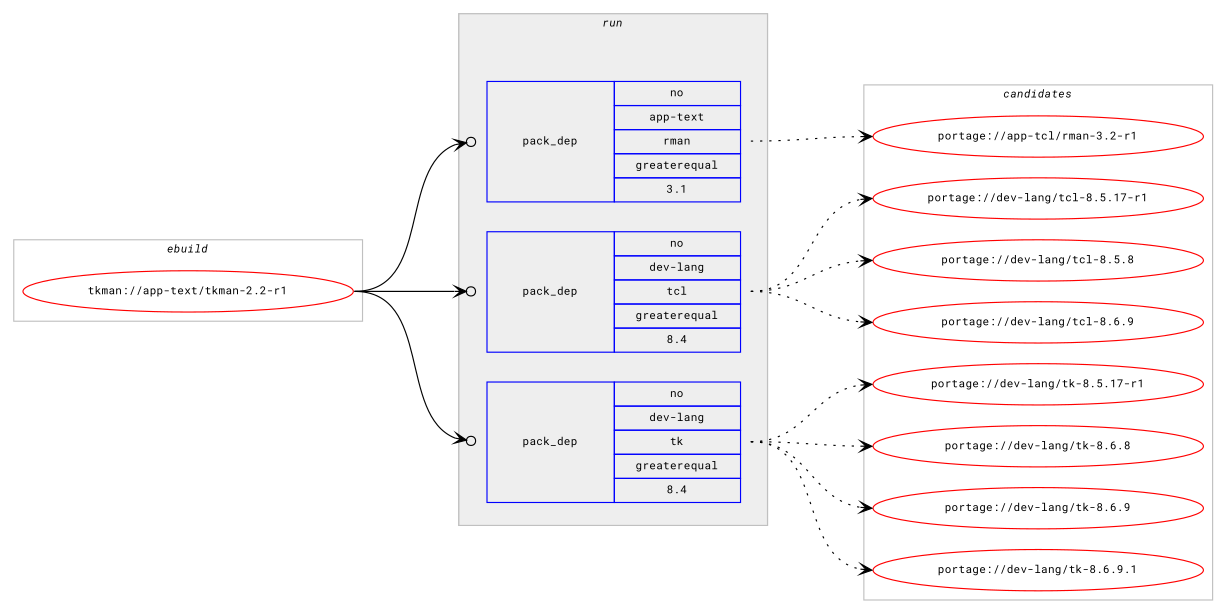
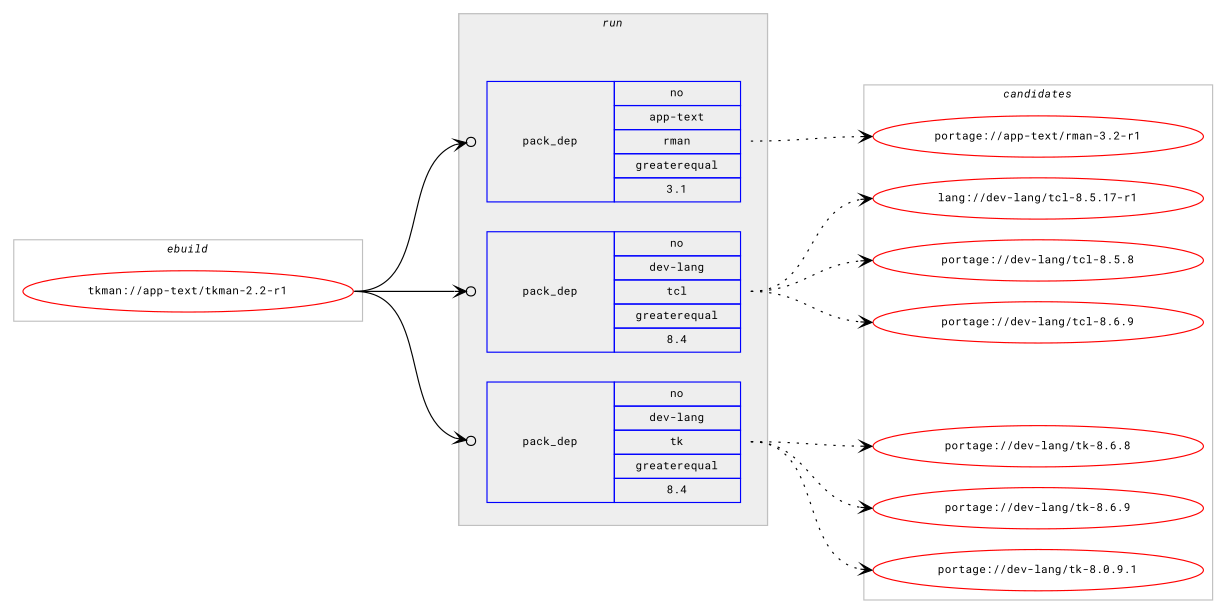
node "portage://app-tcl/rman-3.2-r1": label "portage://app-tcl/rman-3.2-r1" -> "portage://app-text/rman-3.2-r1"
node "portage://dev-lang/tcl-8.5.17-r1": label "portage://dev-lang/tcl-8.5.17-r1" -> "lang://dev-lang/tcl-8.5.17-r1"
node "portage://dev-lang/tk-8.5.17-r1": removed
node "portage://dev-lang/tk-8.6.9.1": label "portage://dev-lang/tk-8.6.9.1" -> "portage://dev-lang/tk-8.0.9.1"
